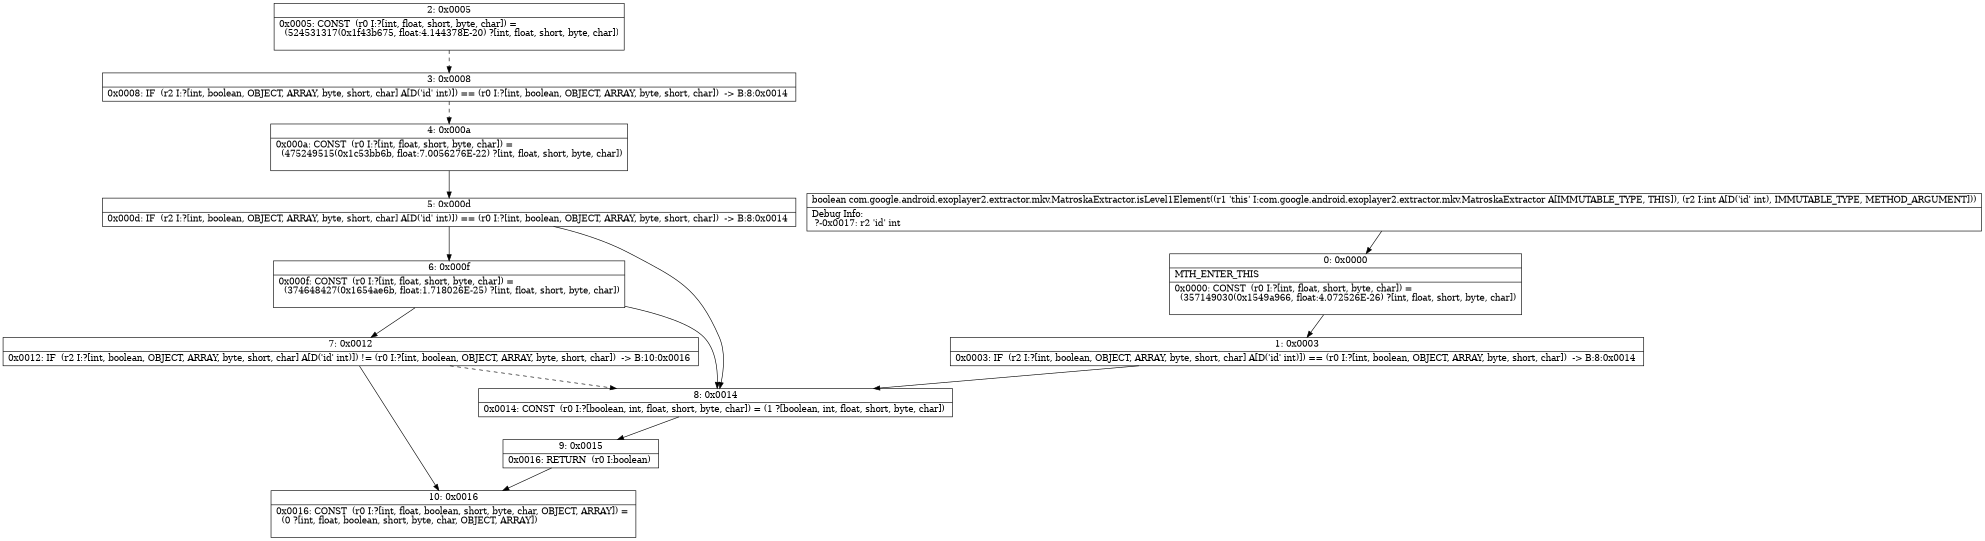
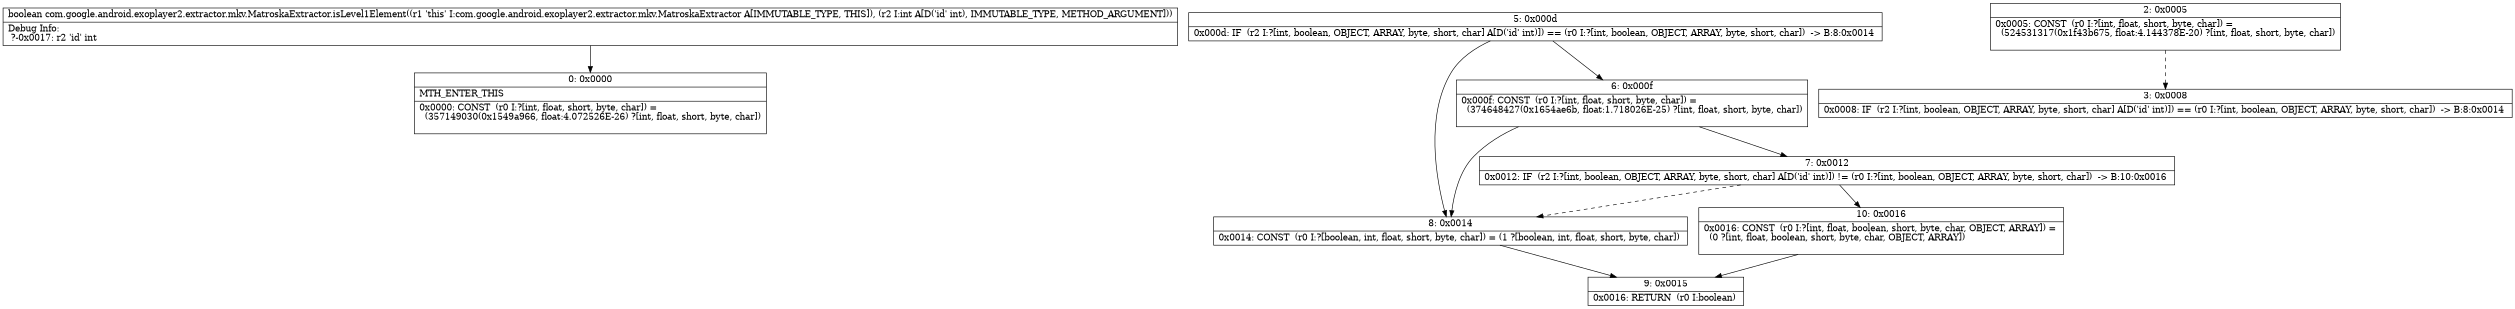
node "4: 0x000a": removed
node "1: 0x0003": removed
edge "9: 0x0015" -> "10: 0x0016": reversed
